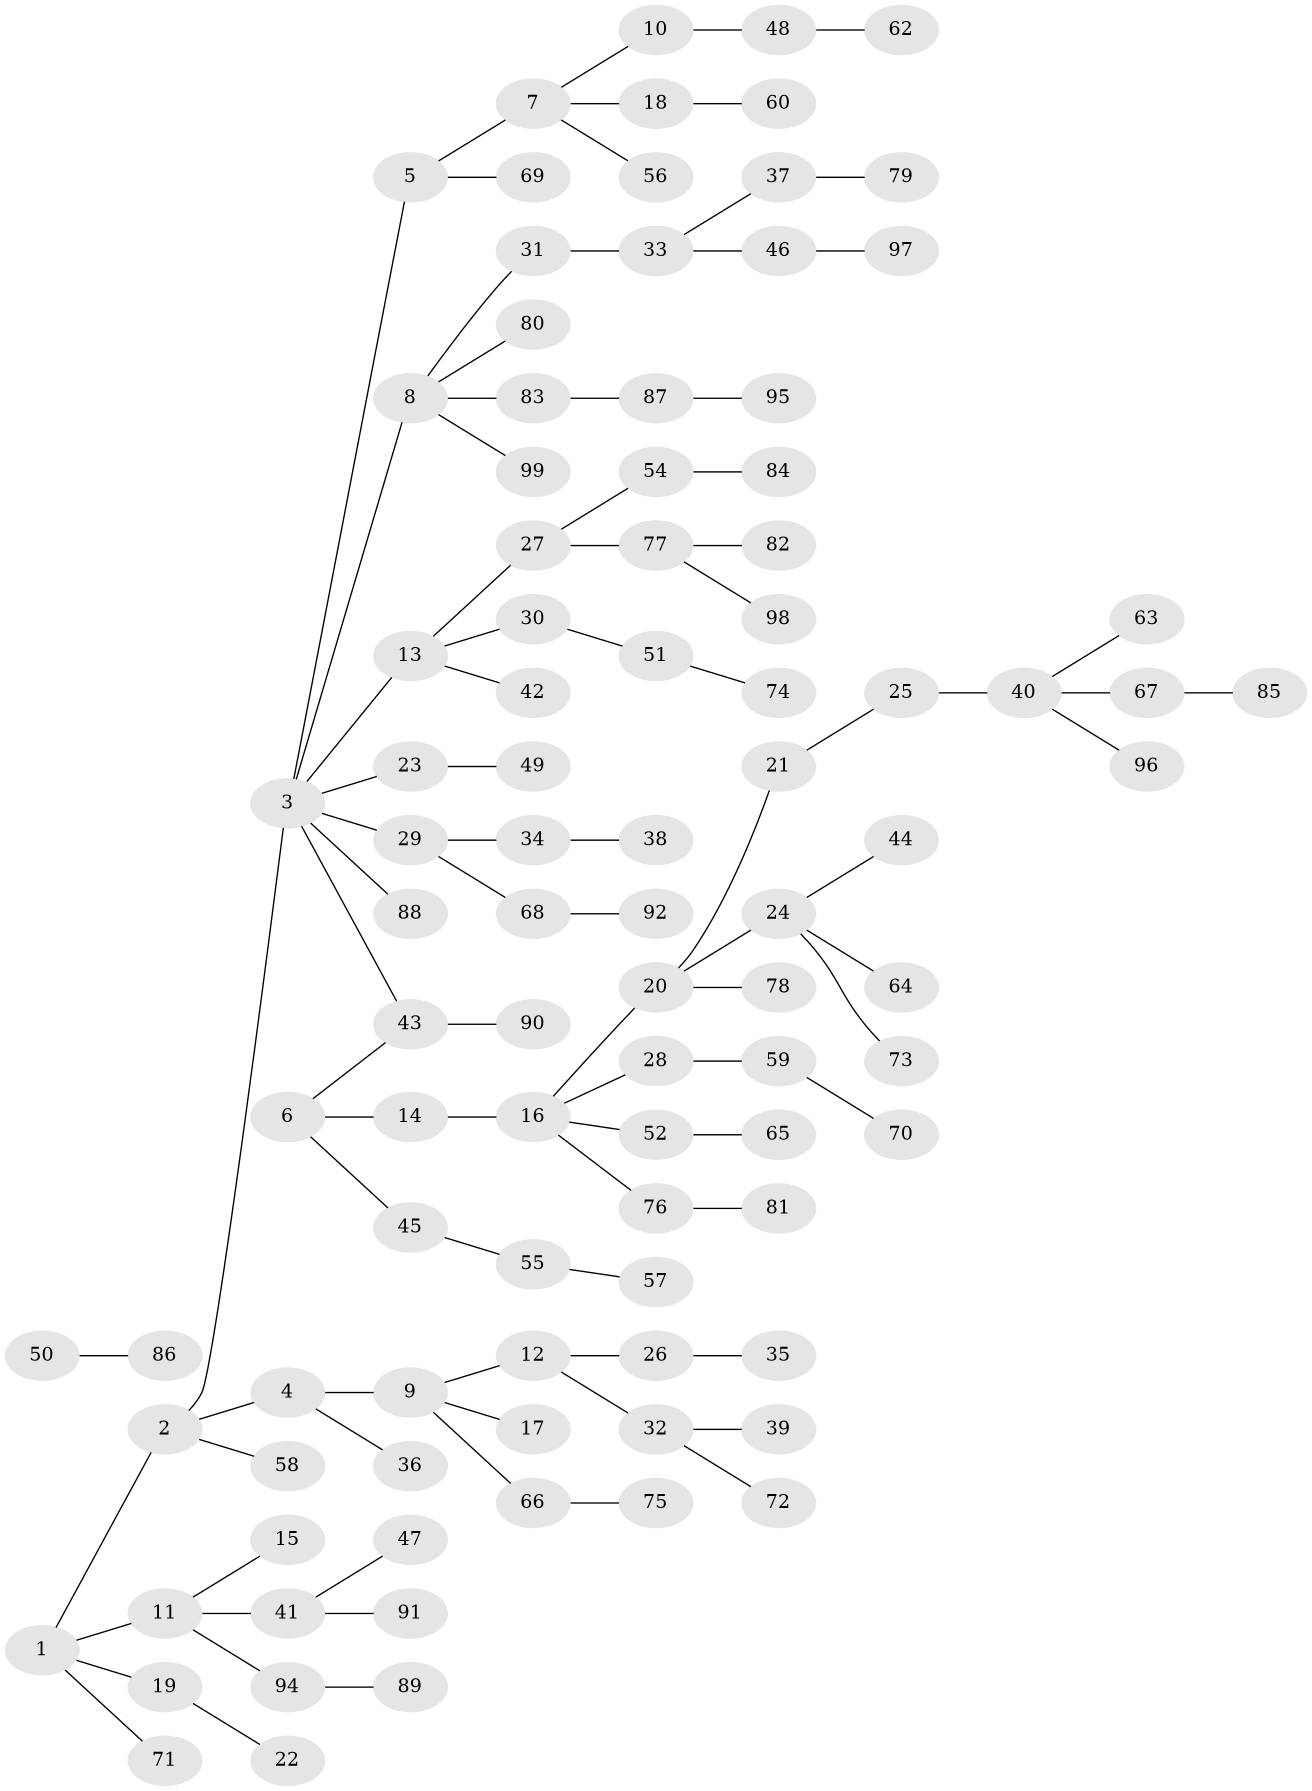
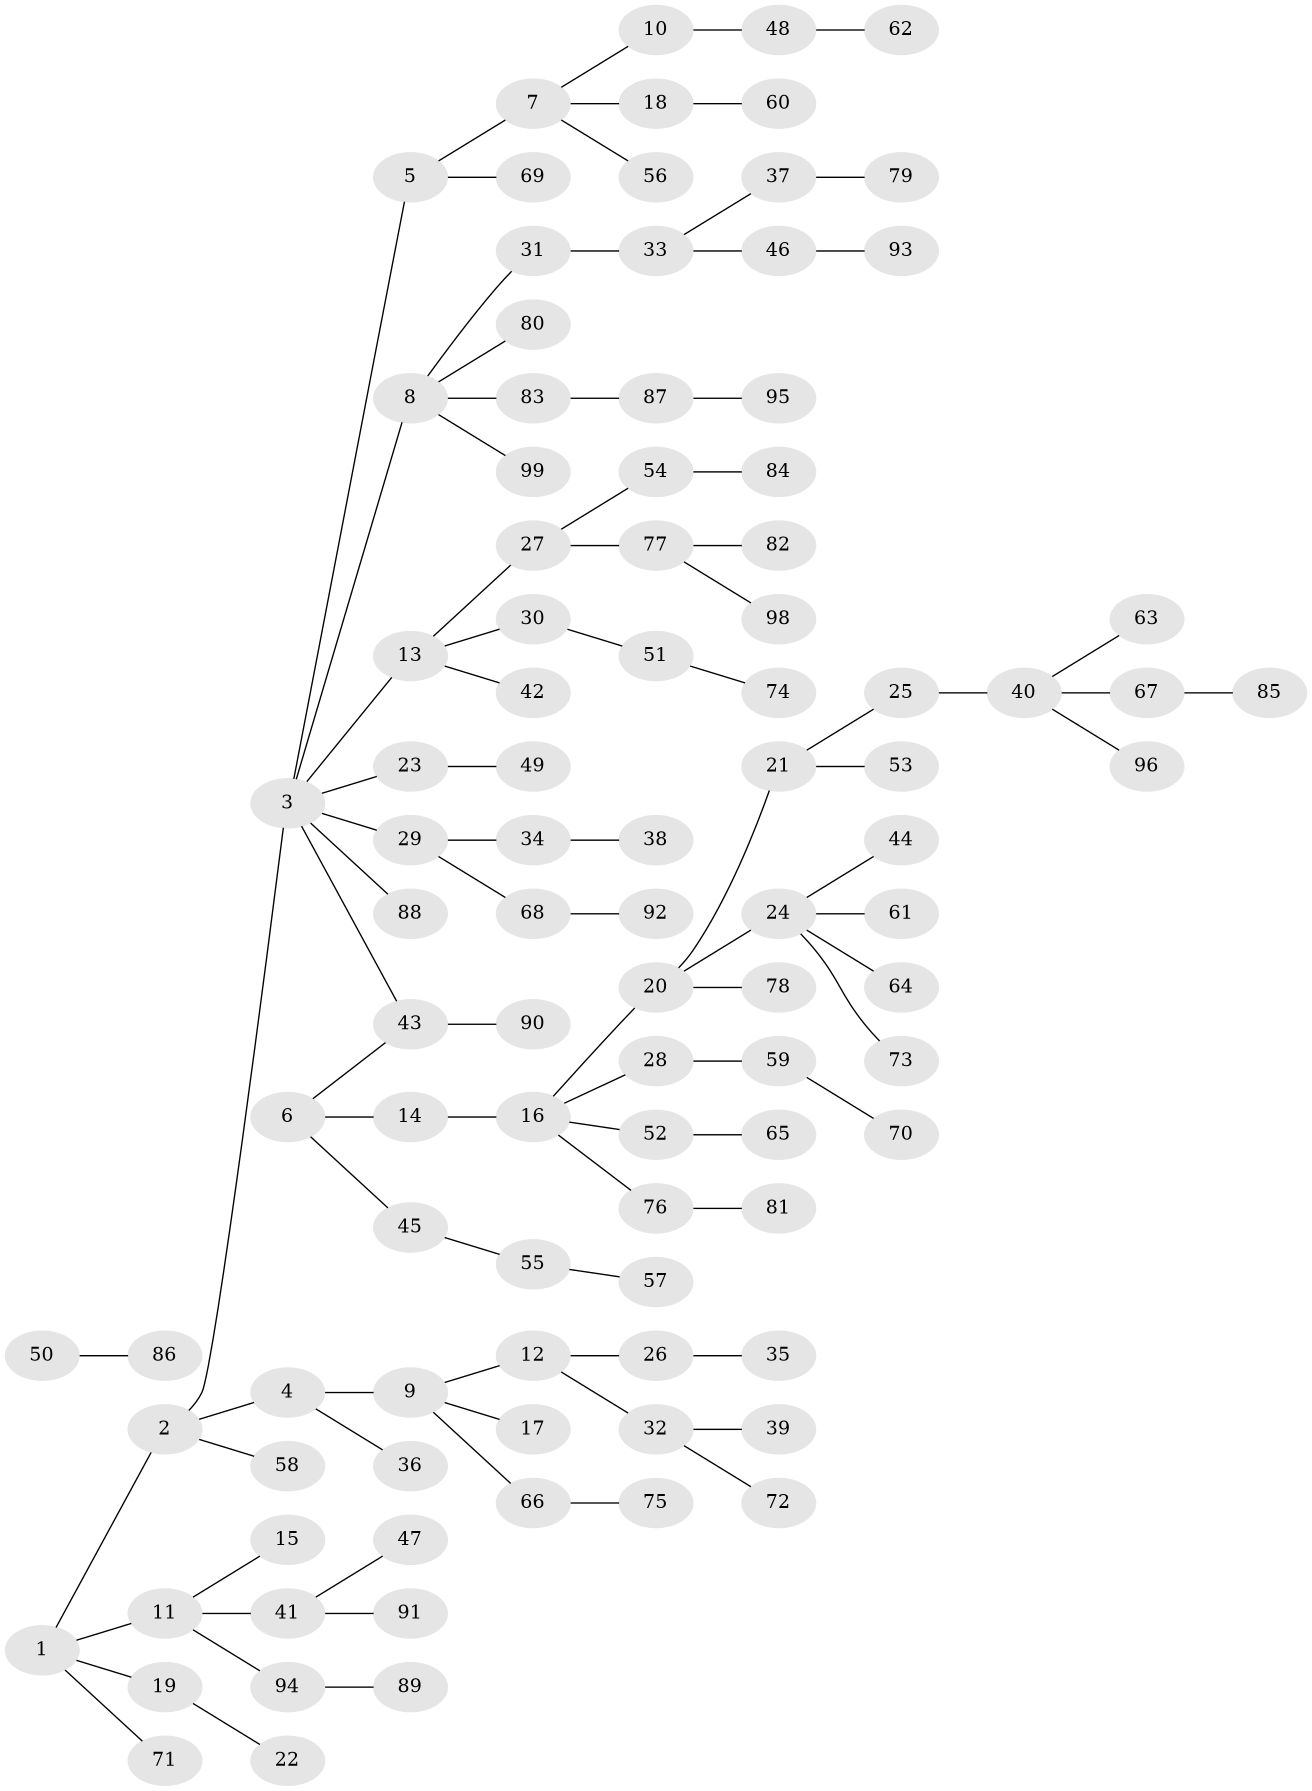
node "97": label "97" -> "93"
node "53": added
node "61": added
